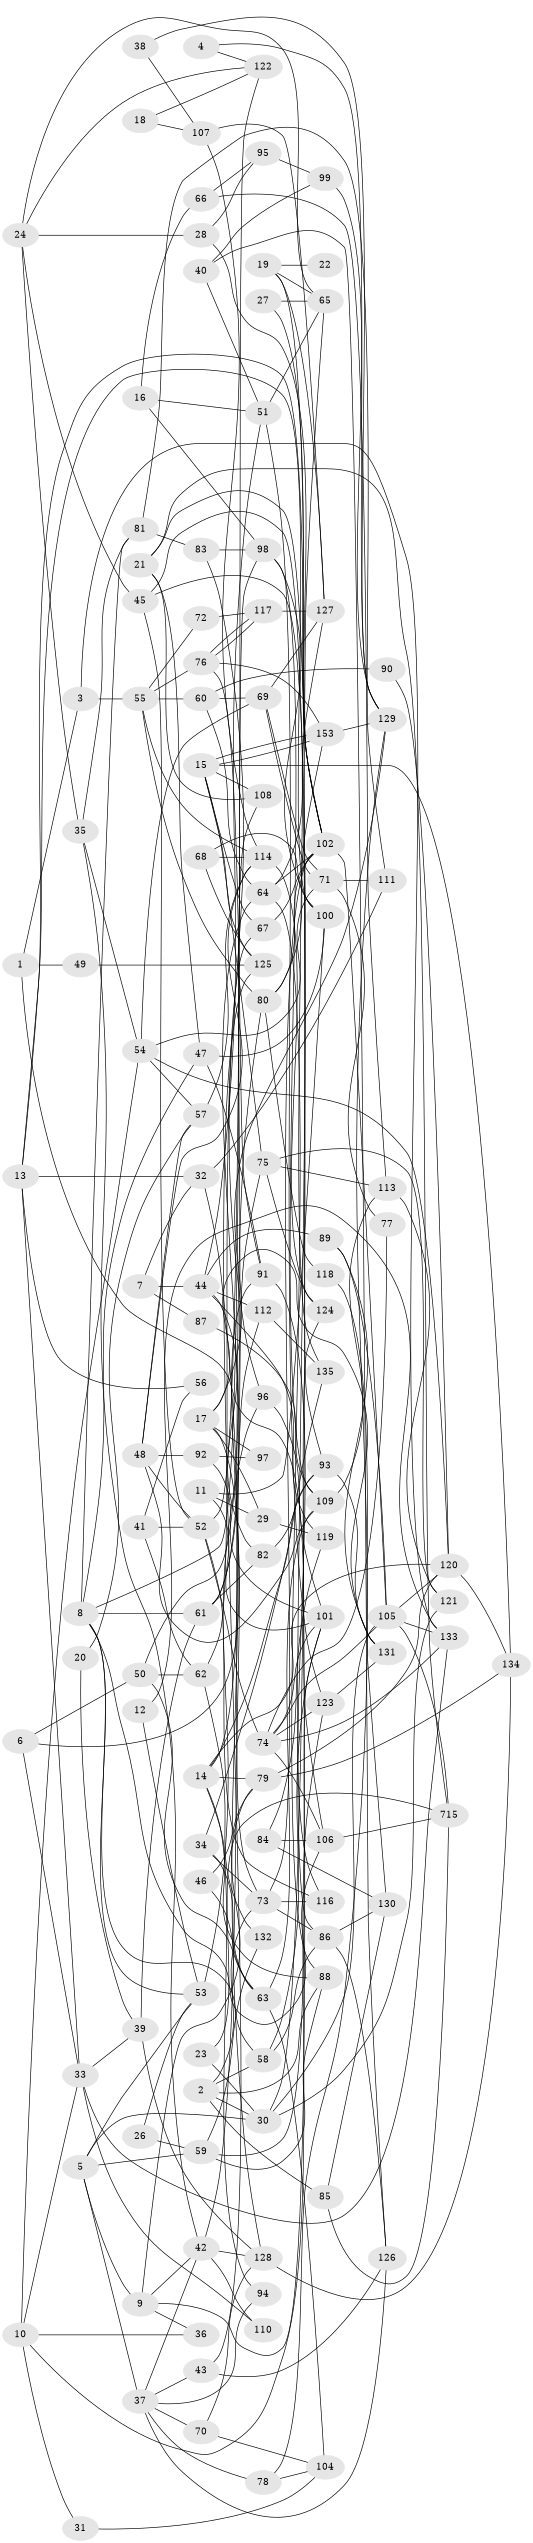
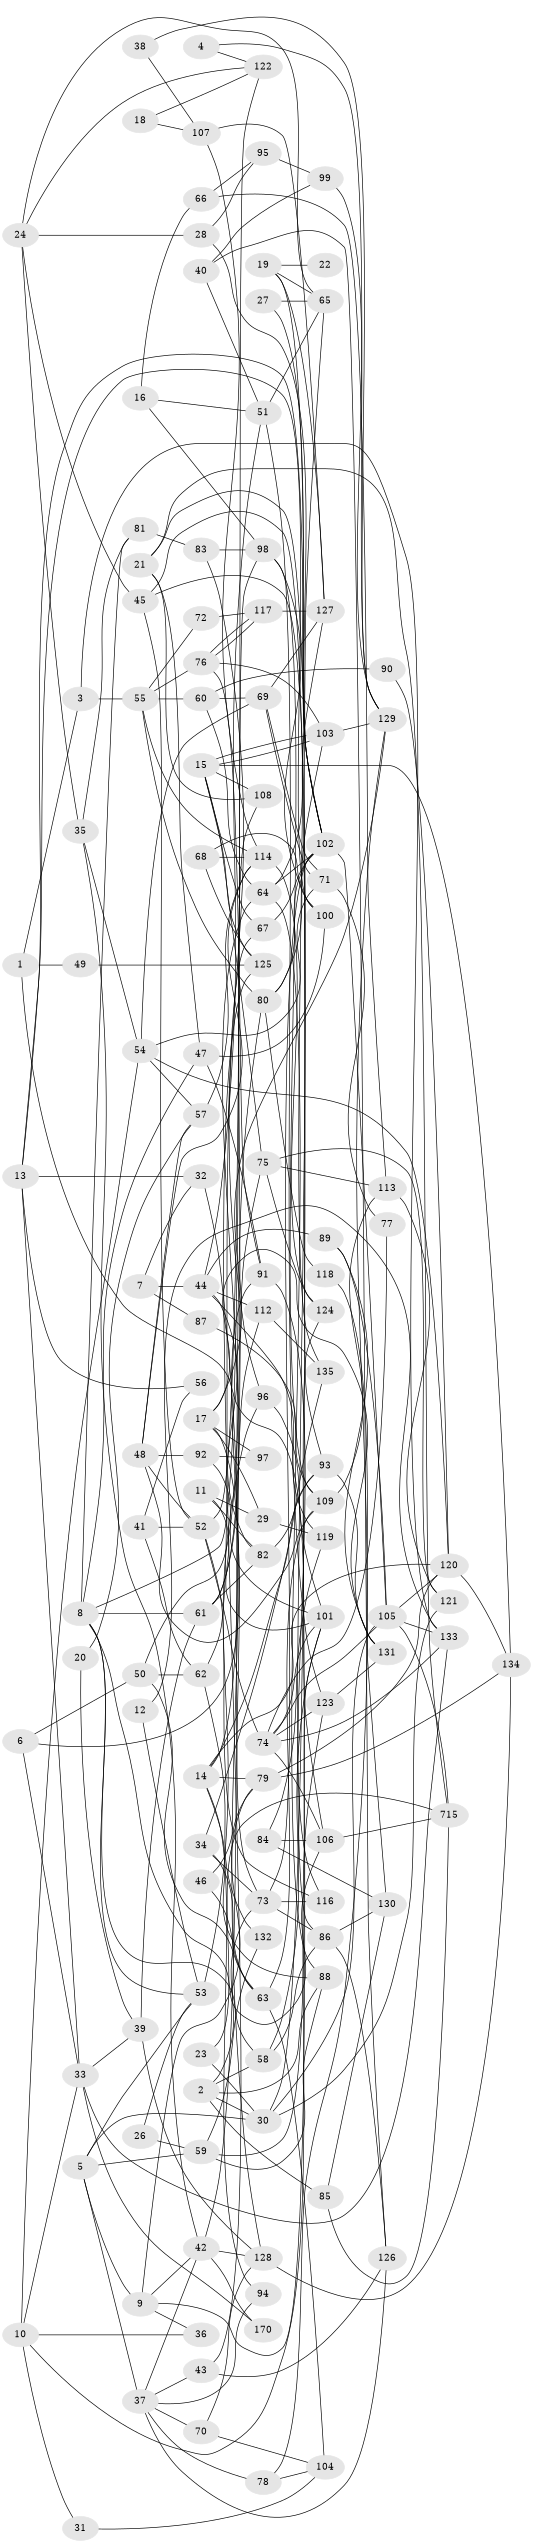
node "153": label "153" -> "103"
node "111": removed
edge "100" -- "11": now "82" -- "11"
node "110": label "110" -> "170"
